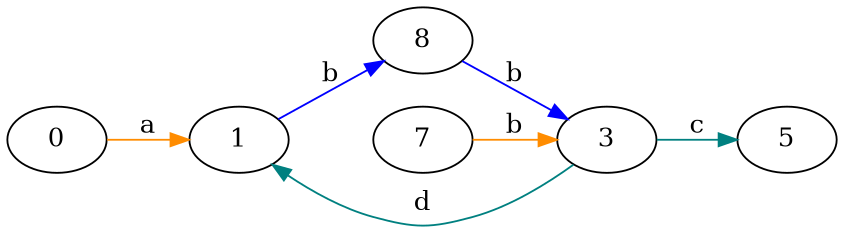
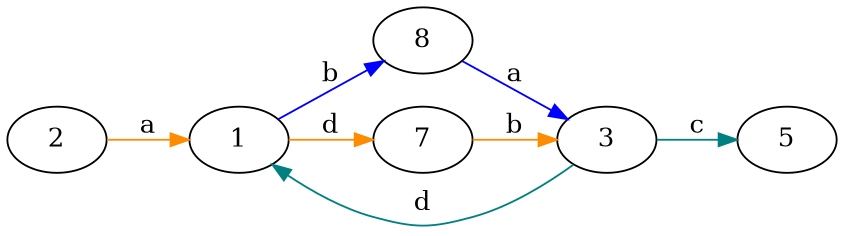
edge "8" -> "3": label "b" -> "a"
node "0": label "0" -> "2"
edge "1" -> "7": added, label "d"
